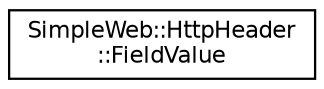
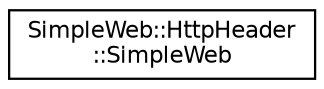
node "SimpleWeb::HttpHeader ::FieldValue": label "SimpleWeb::HttpHeader ::FieldValue" -> "SimpleWeb::HttpHeader ::SimpleWeb"
